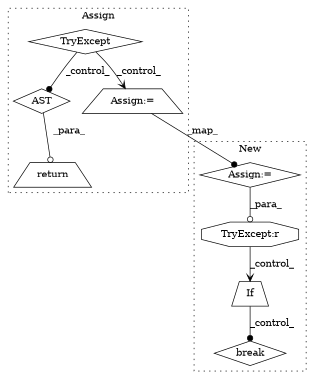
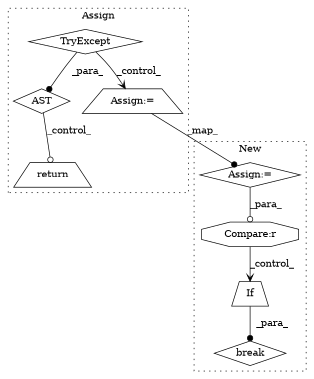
edge "TryExcept" -> "AST": label "_control_" -> "_para_"
edge "AST" -> "return": label "_para_" -> "_control_"
node "TryExcept:r": label "TryExcept:r" -> "Compare:r"
edge "If" -> "break": label "_control_" -> "_para_"
